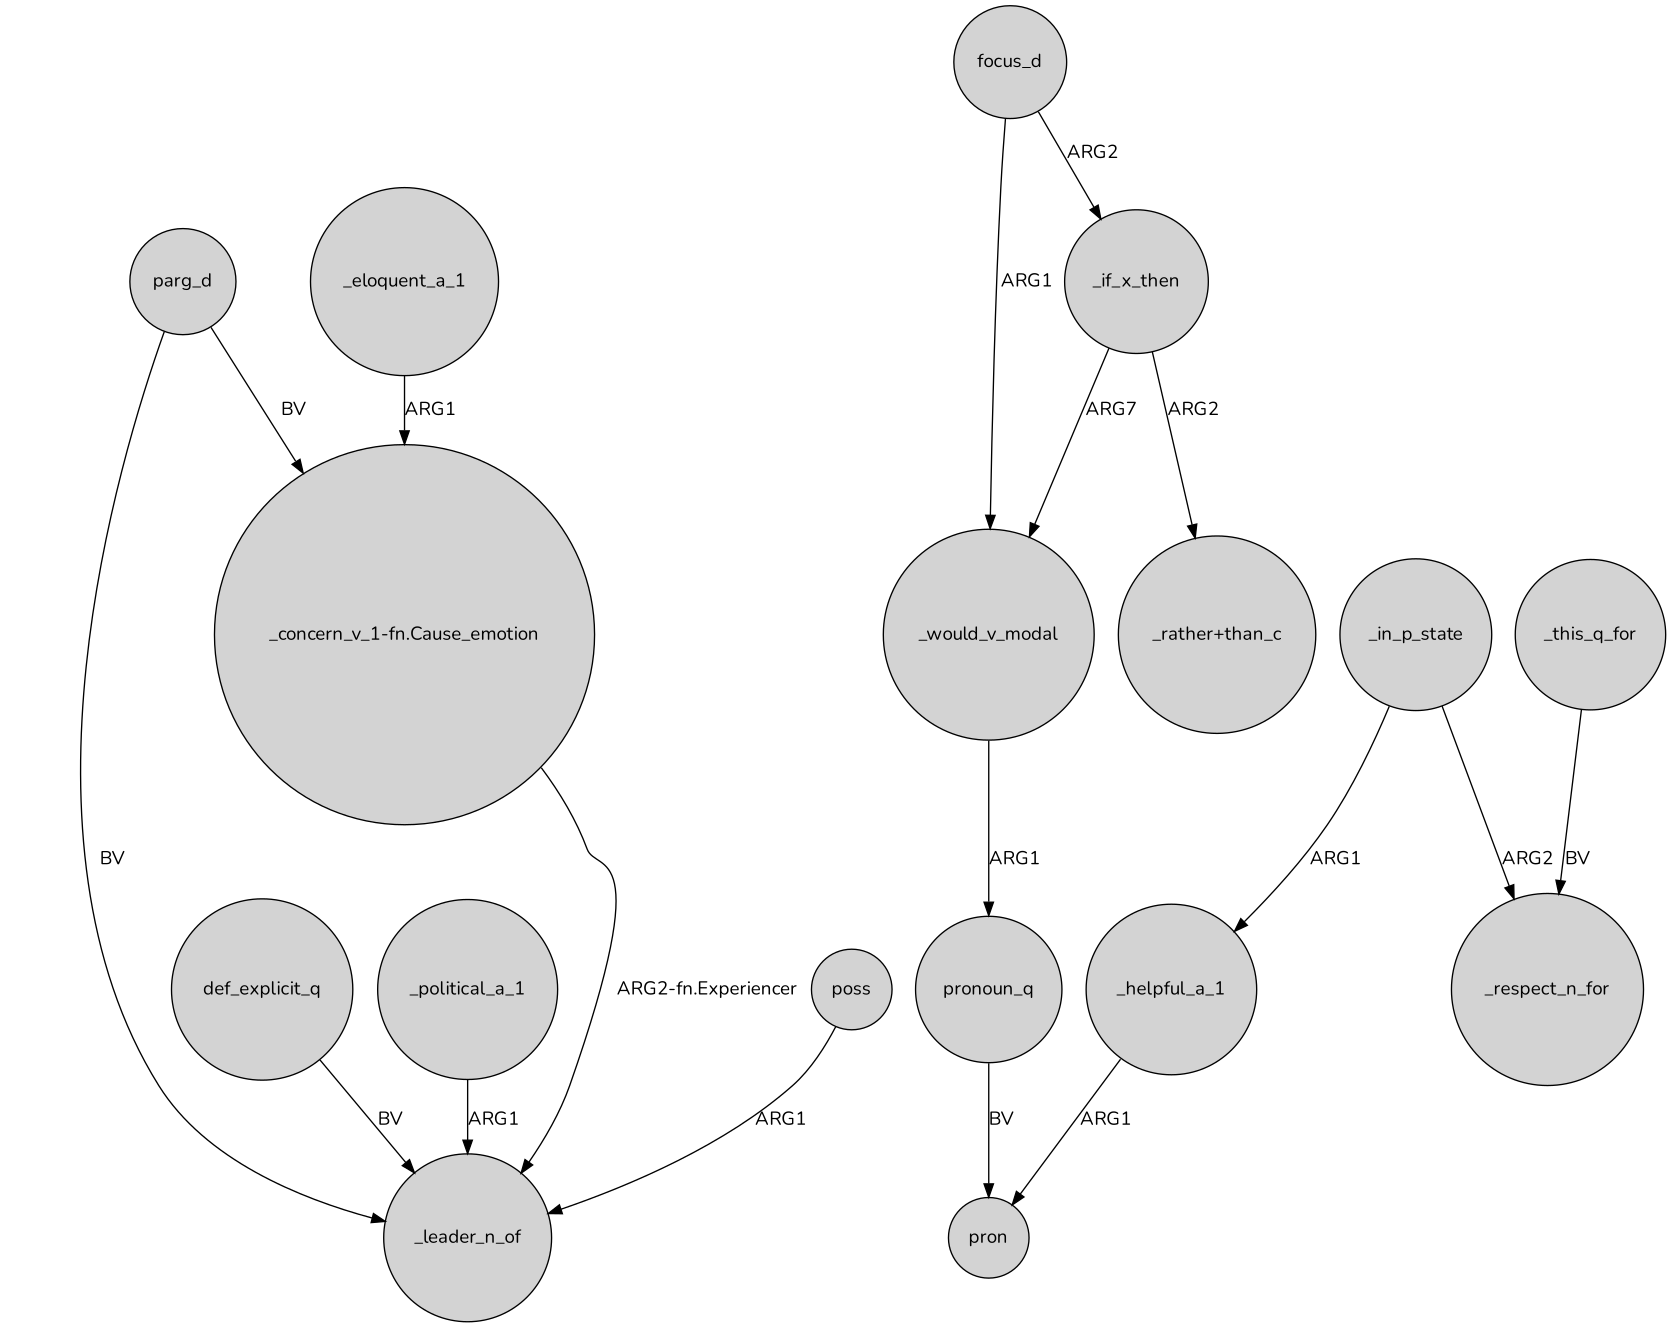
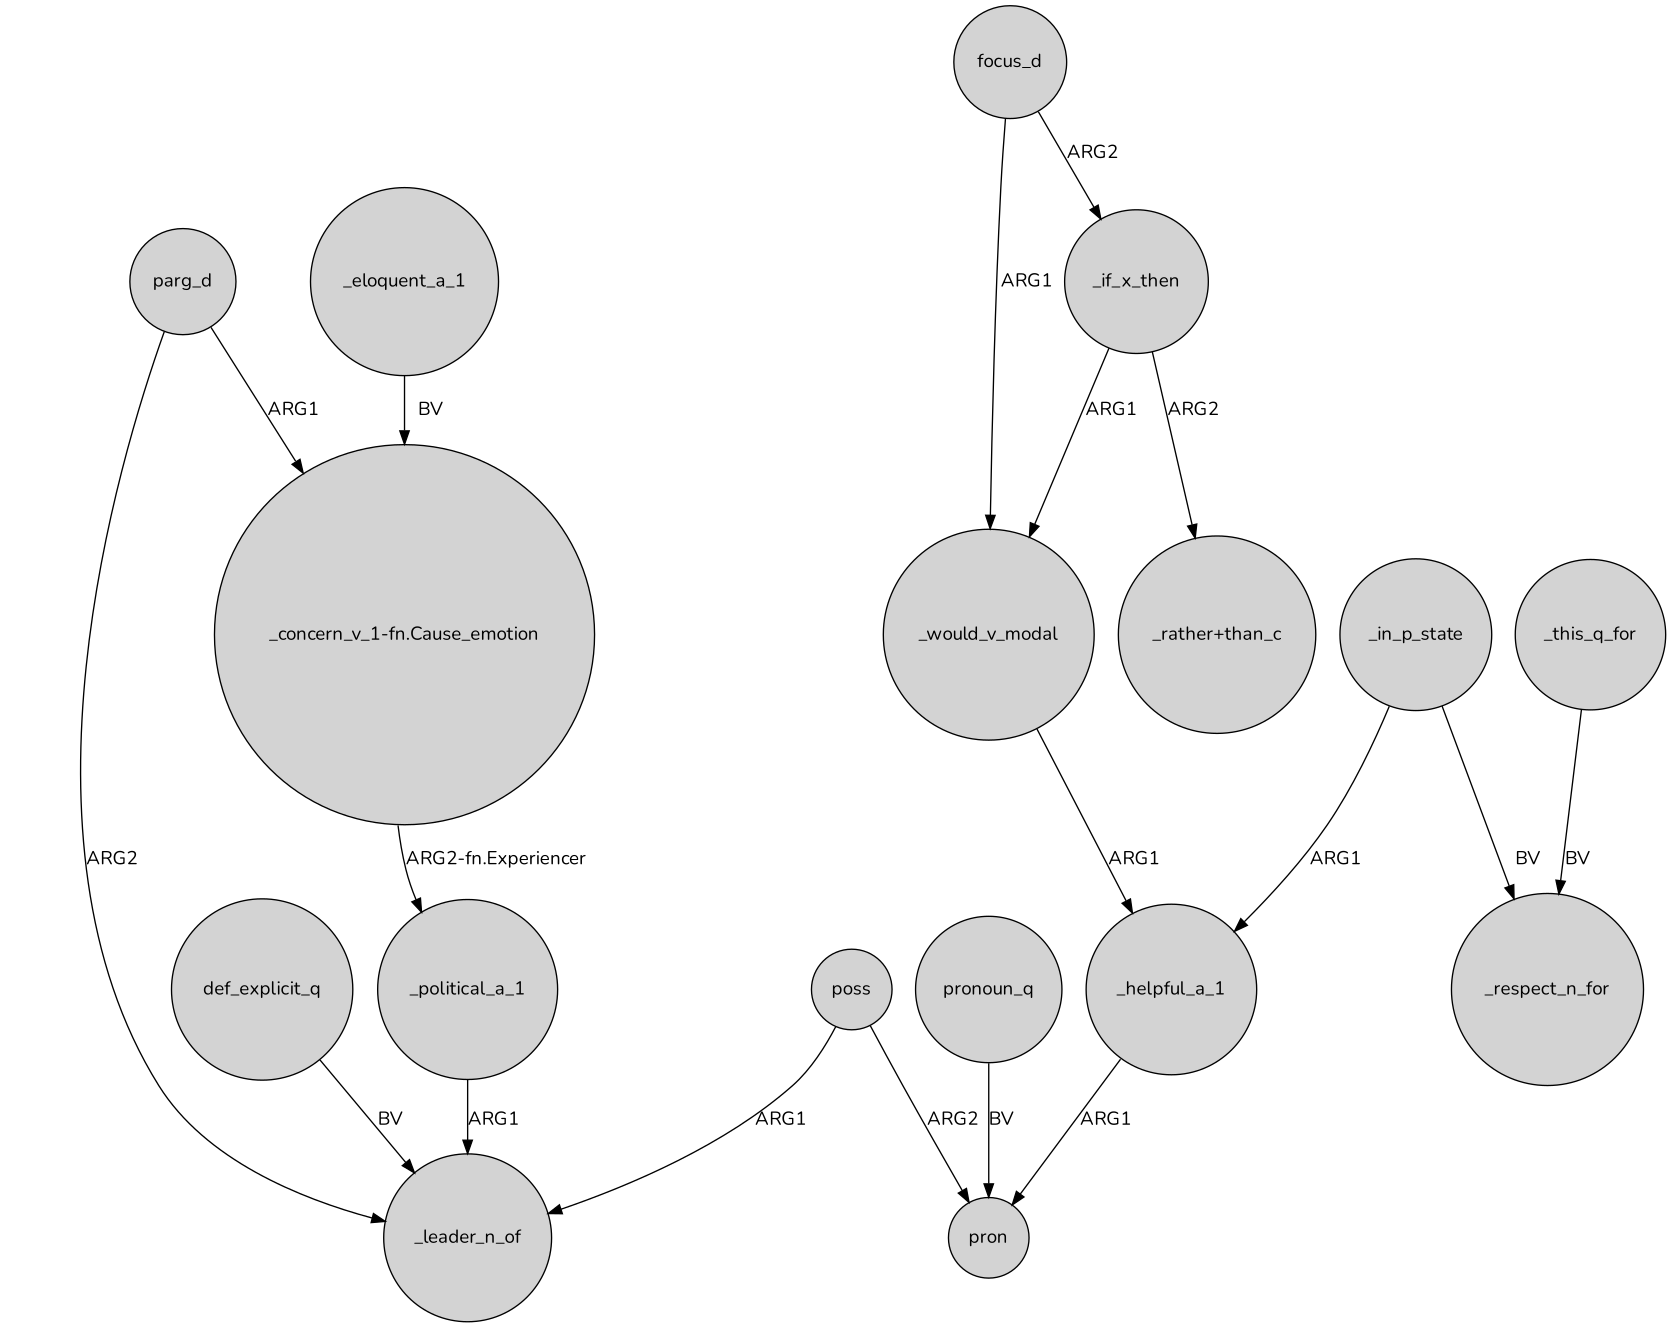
edge "parg_d" -> "_concern_v_1-fn.Cause_emotion": label "BV" -> "ARG1"
edge "_eloquent_a_1" -> "_concern_v_1-fn.Cause_emotion": label "ARG1" -> "BV"
edge "_if_x_then" -> "_would_v_modal": label "ARG7" -> "ARG1"
edge "_would_v_modal" -> "pronoun_q": now "_would_v_modal" -> "_helpful_a_1"
edge "parg_d" -> "_leader_n_of": label "BV" -> "ARG2"
edge "_in_p_state" -> "_respect_n_for": label "ARG2" -> "BV"
edge "_concern_v_1-fn.Cause_emotion" -> "_leader_n_of": now "_concern_v_1-fn.Cause_emotion" -> "_political_a_1"
edge "poss" -> "pron": added, label "ARG2"
